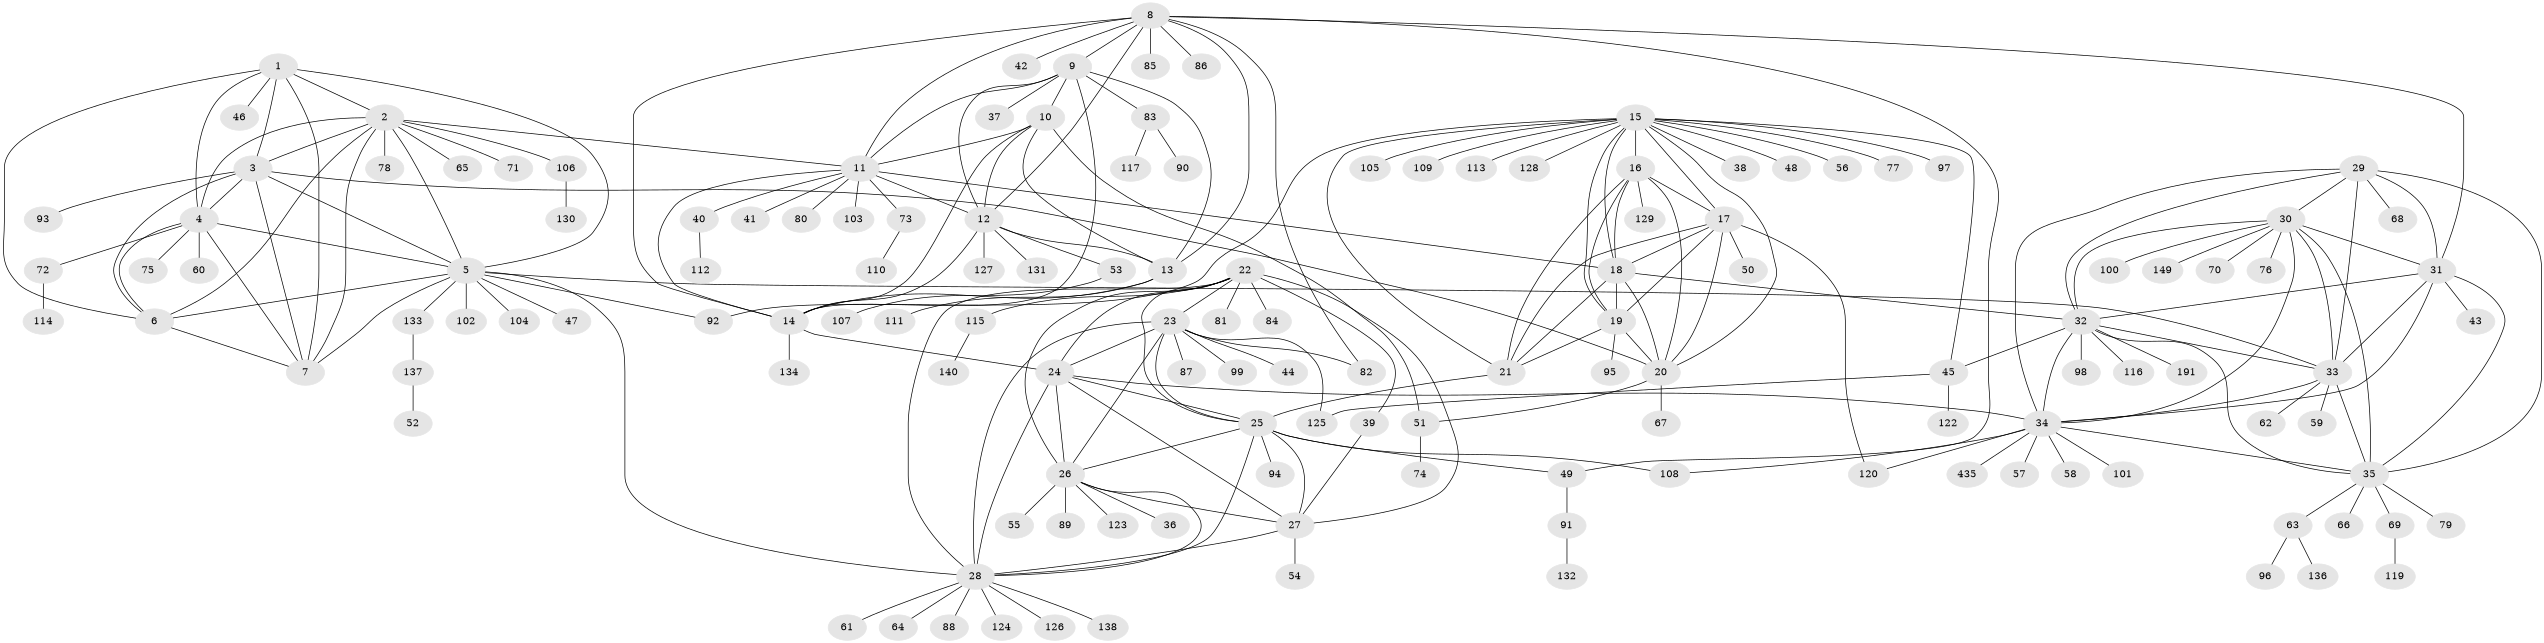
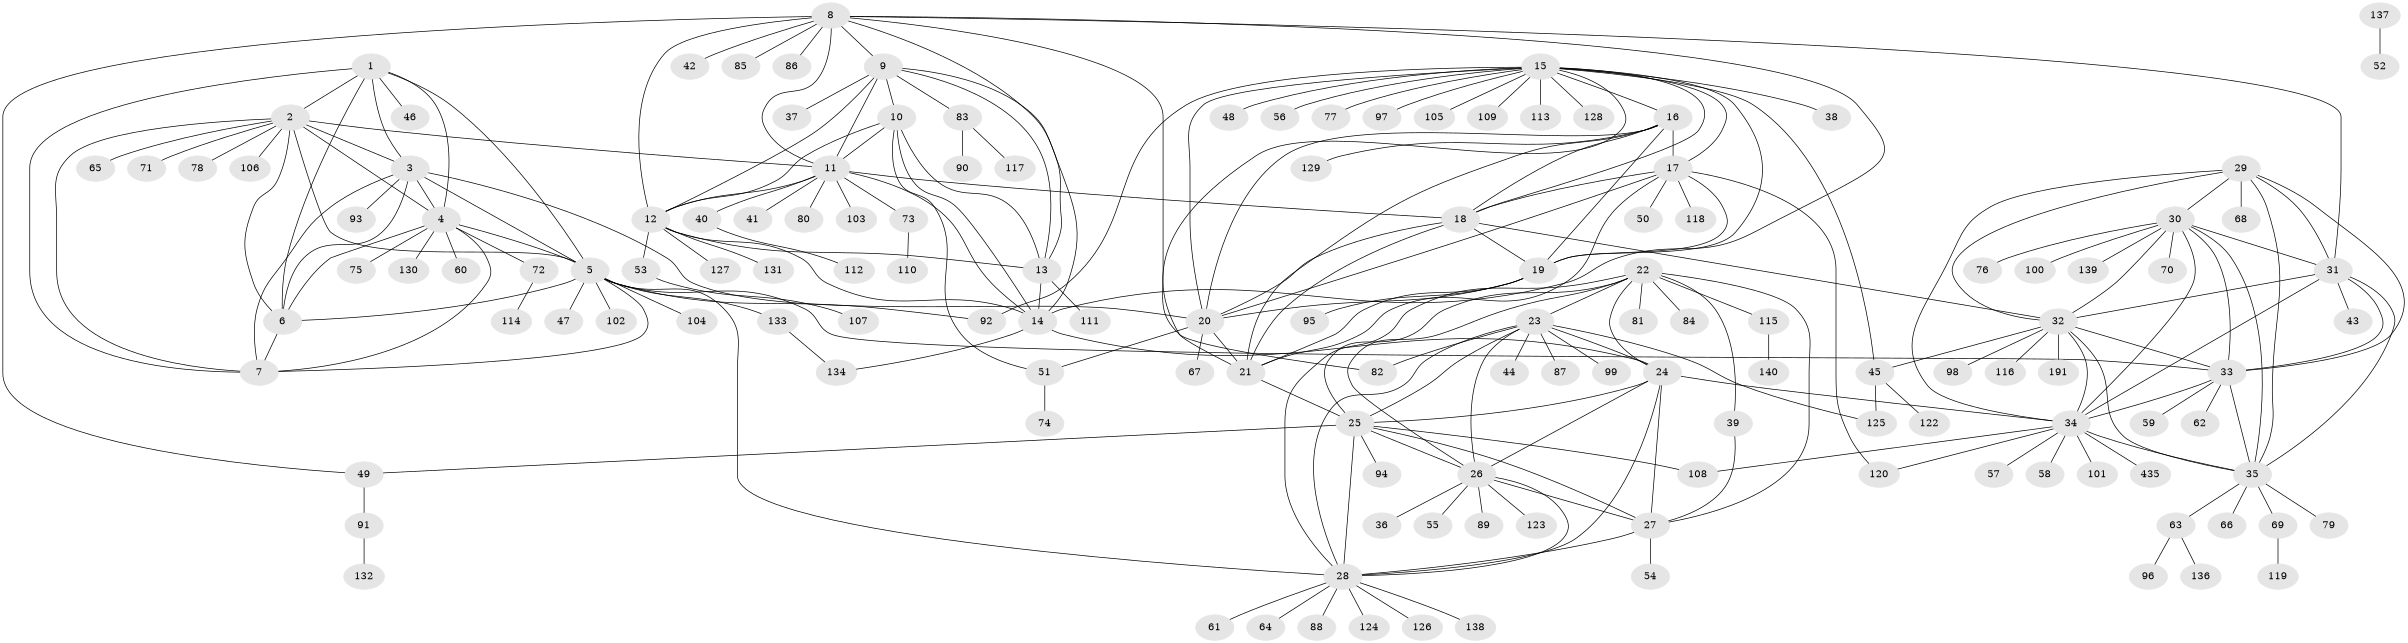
edge "106" -- "130": now "4" -- "130"
node "118": added
node "149": label "149" -> "139"
edge "20" -- "21": added
edge "133" -- "137": now "133" -- "134"
